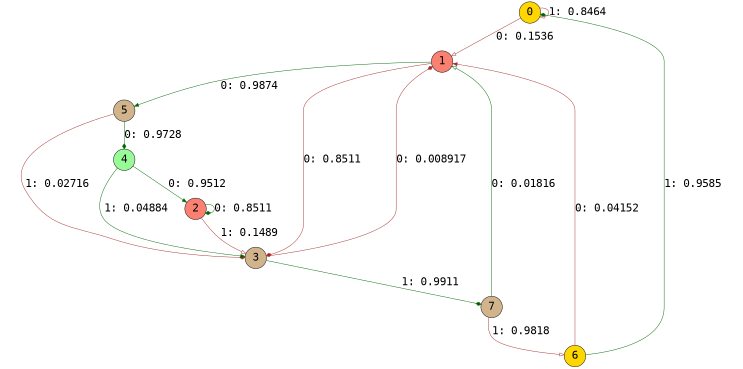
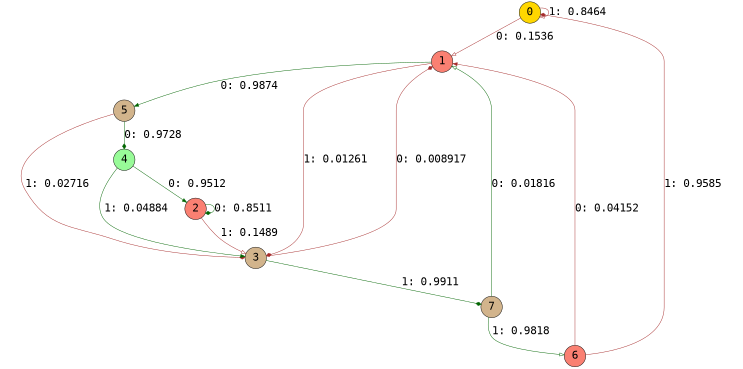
edge "1" -> "3": label "0: 0.8511   " -> "1: 0.01261  "
edge "6" -> "0": color darkgreen -> brown
edge "7" -> "6": color brown -> darkgreen
node "6": fillcolor gold -> salmon
